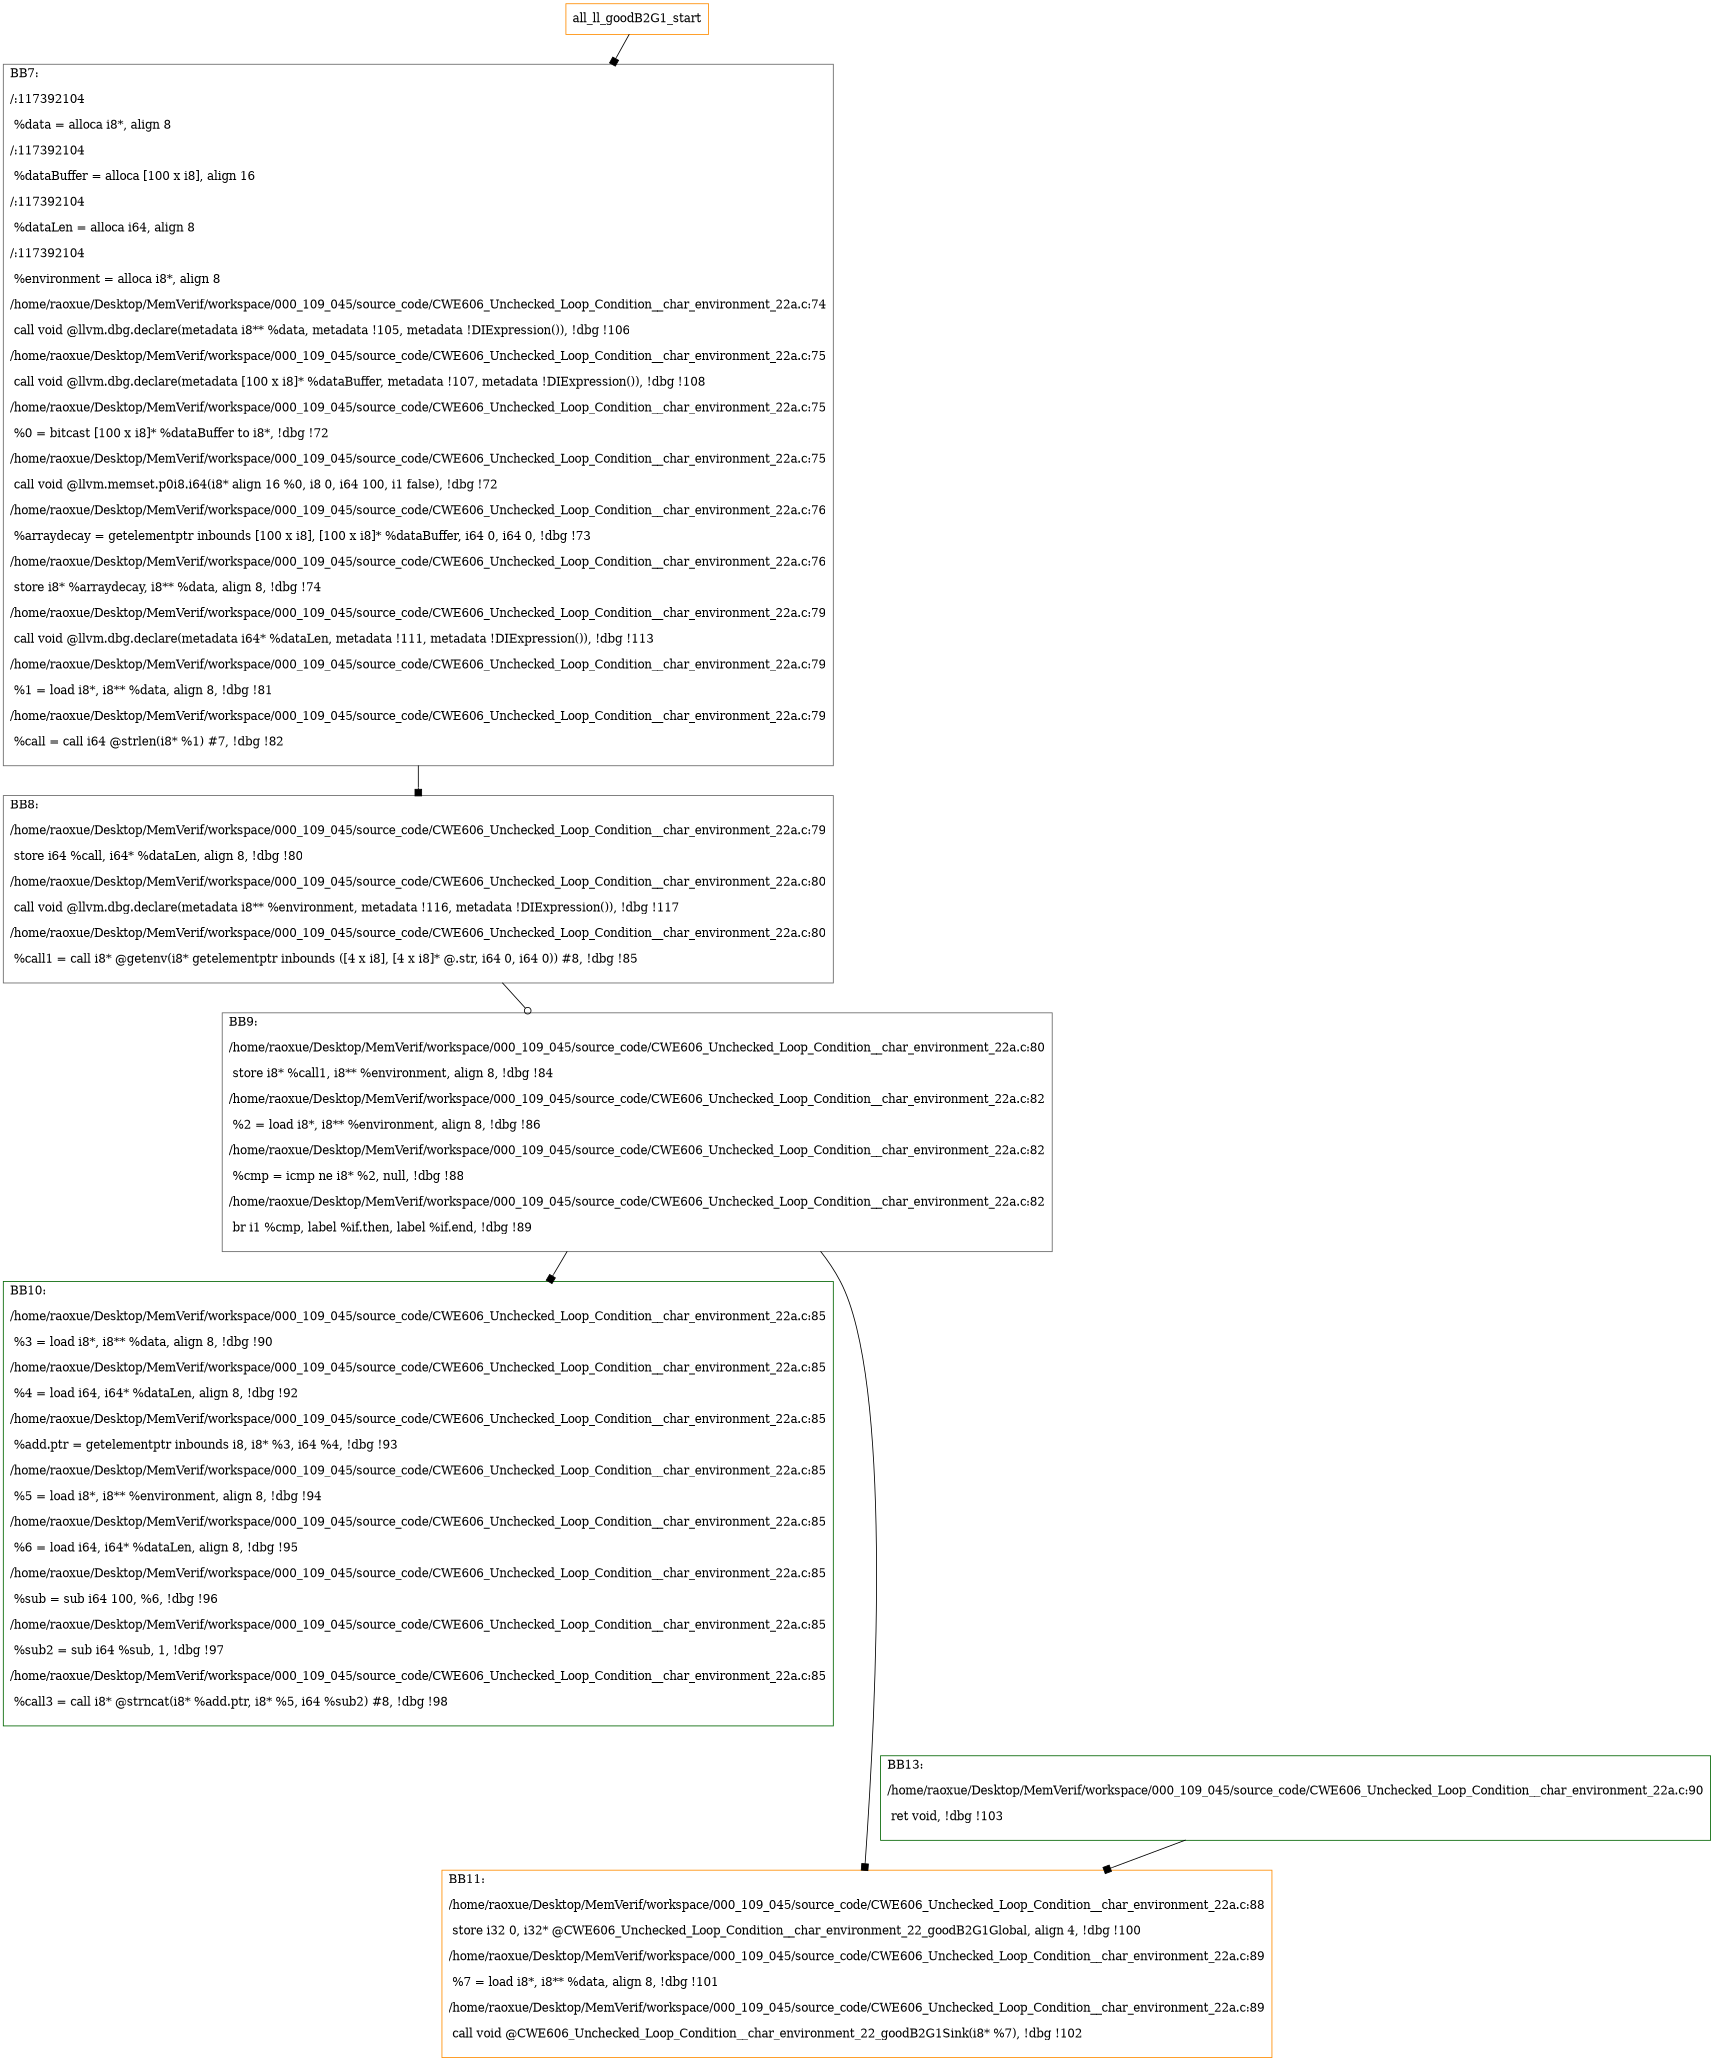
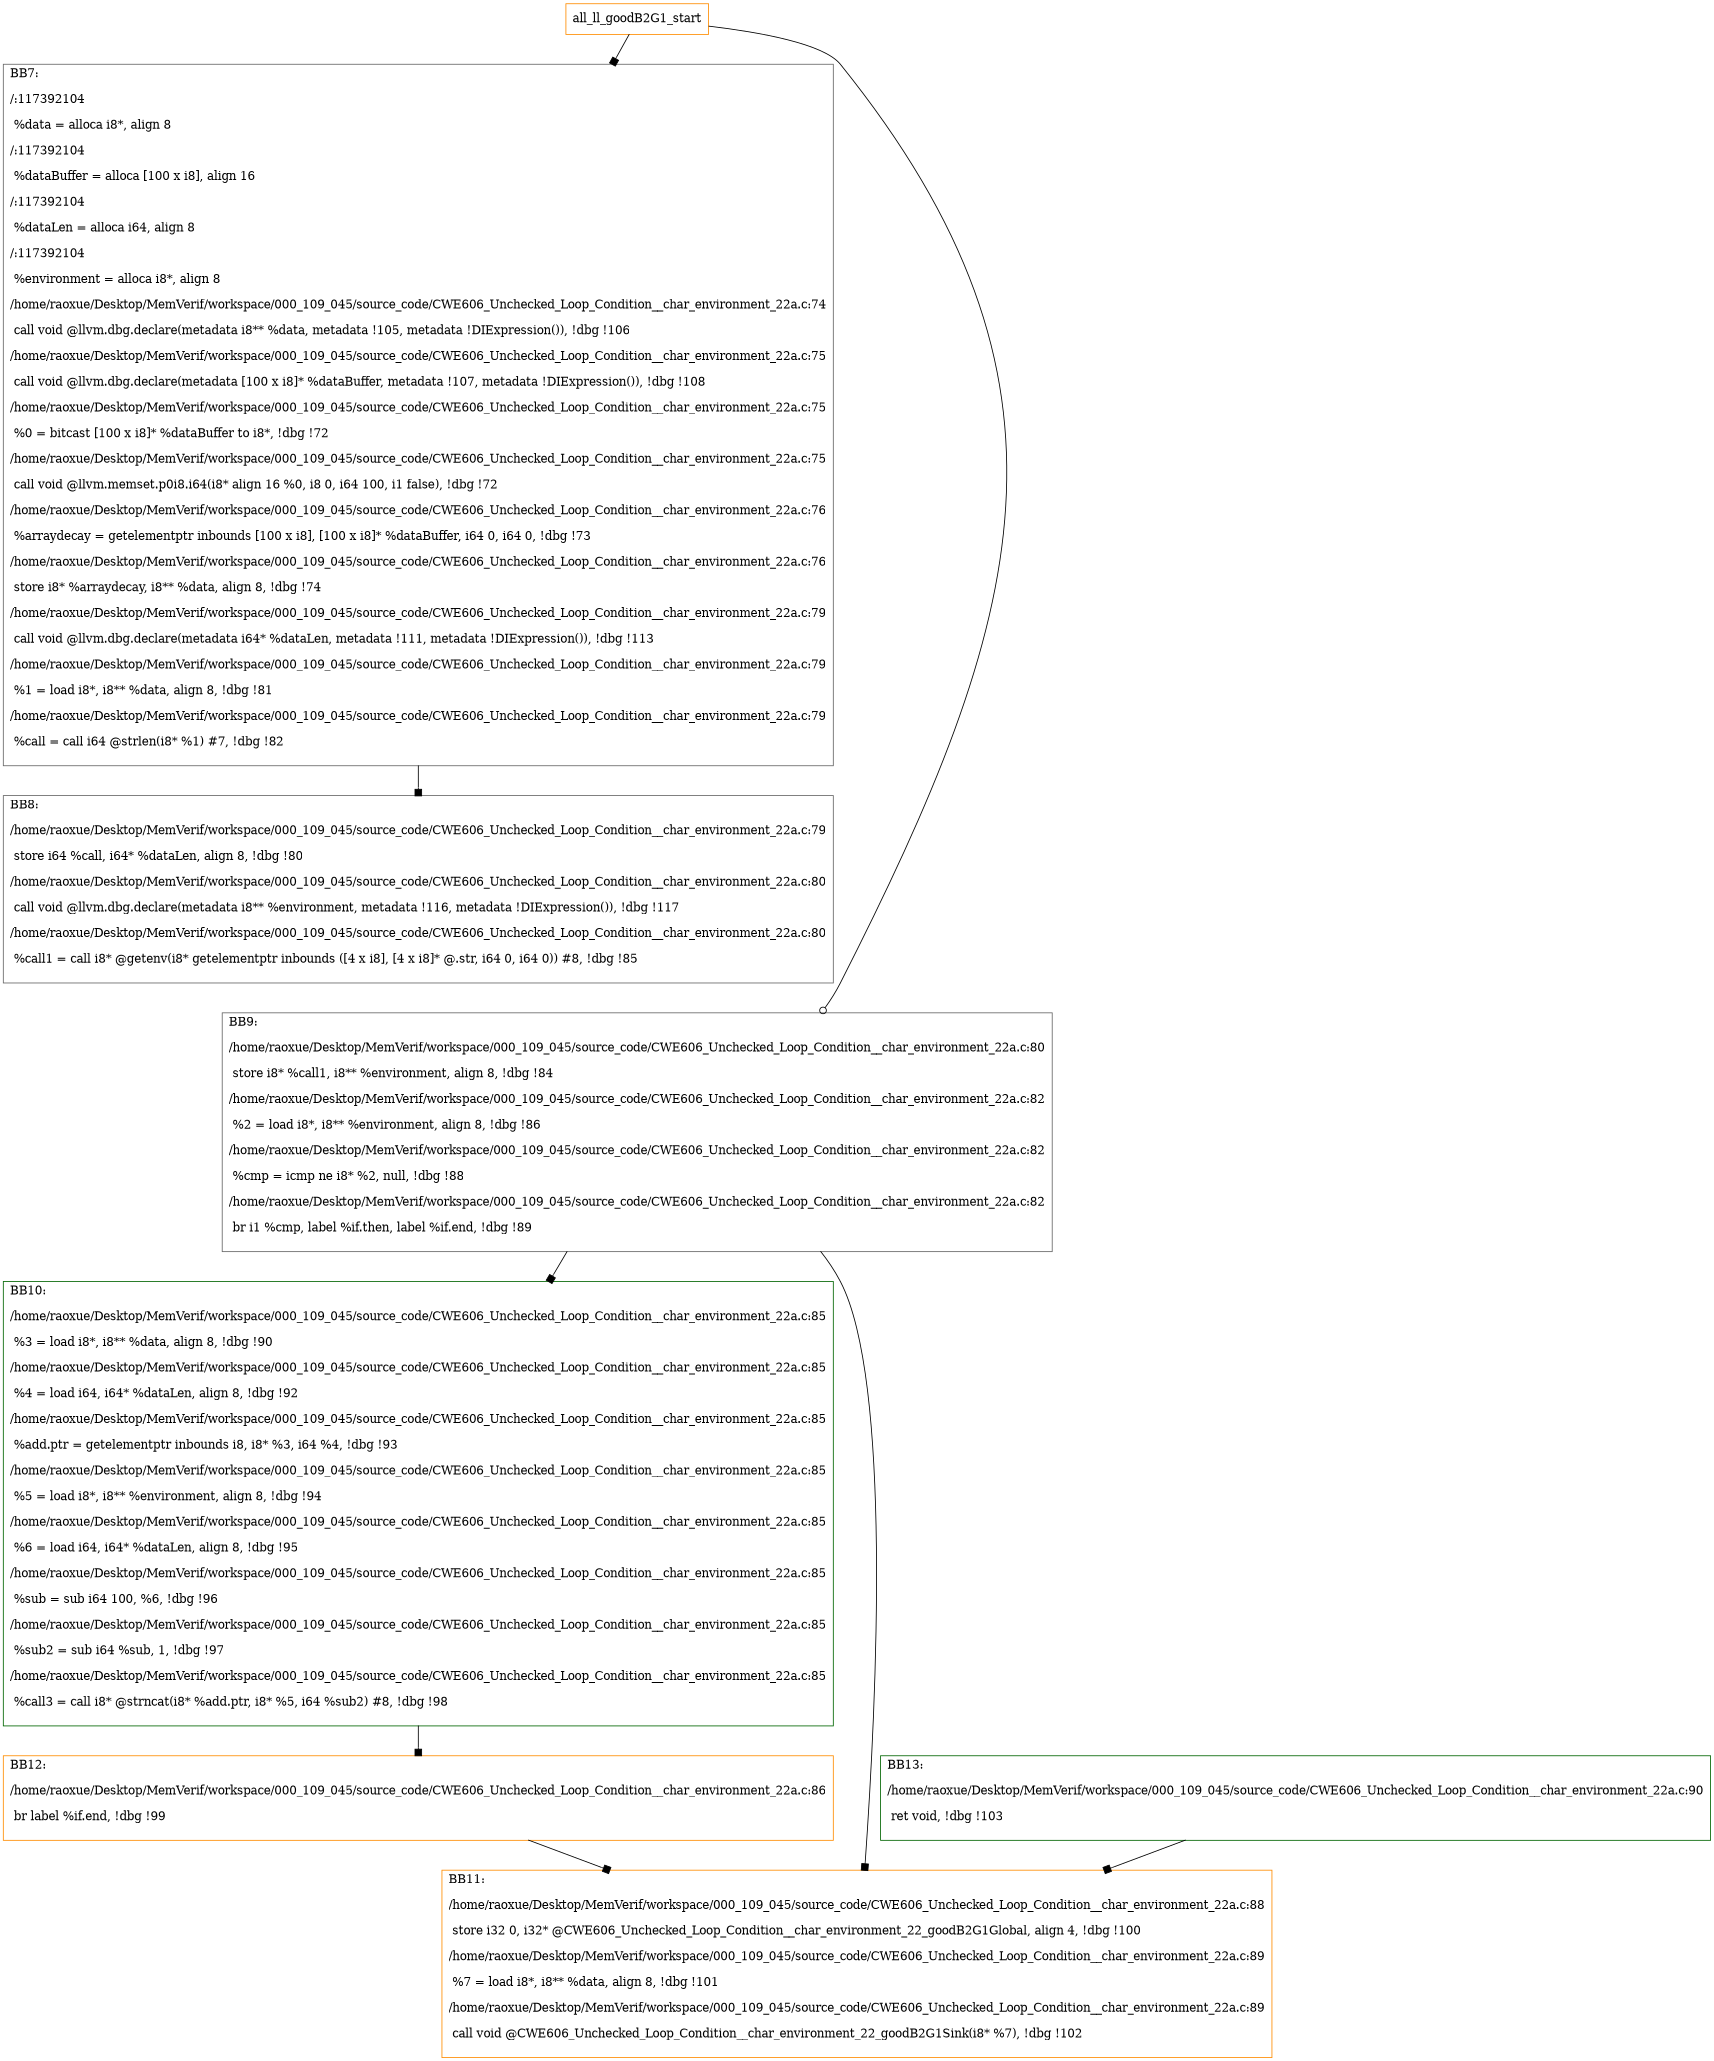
edge "BB8:" -> "BB9:": now "all_ll_goodB2G1_start" -> "BB9:"
node "BB12:": added
